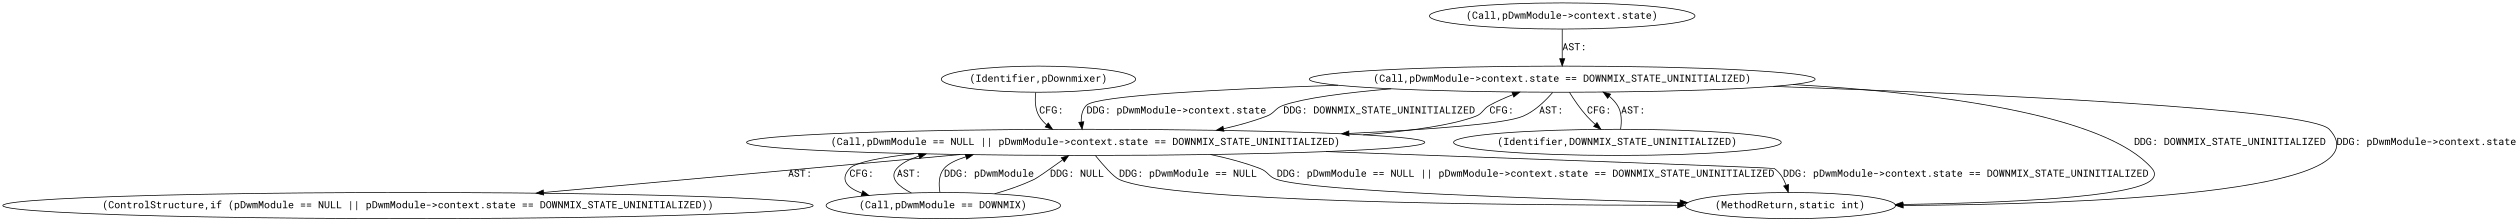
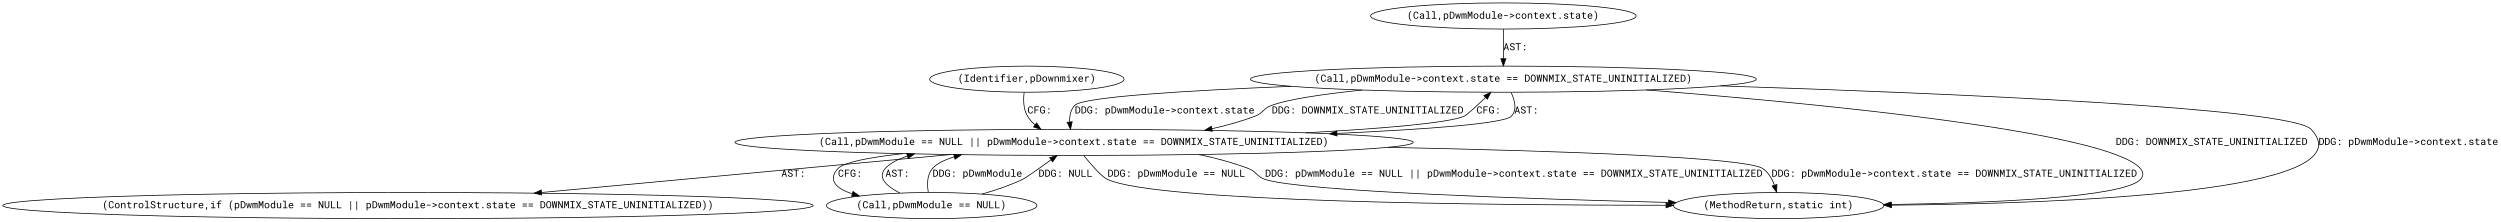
node "(Identifier,DOWNMIX_STATE_UNINITIALIZED)": removed
node "(Call,pDwmModule == DOWNMIX)": label "(Call,pDwmModule == DOWNMIX)" -> "(Call,pDwmModule == NULL)"
